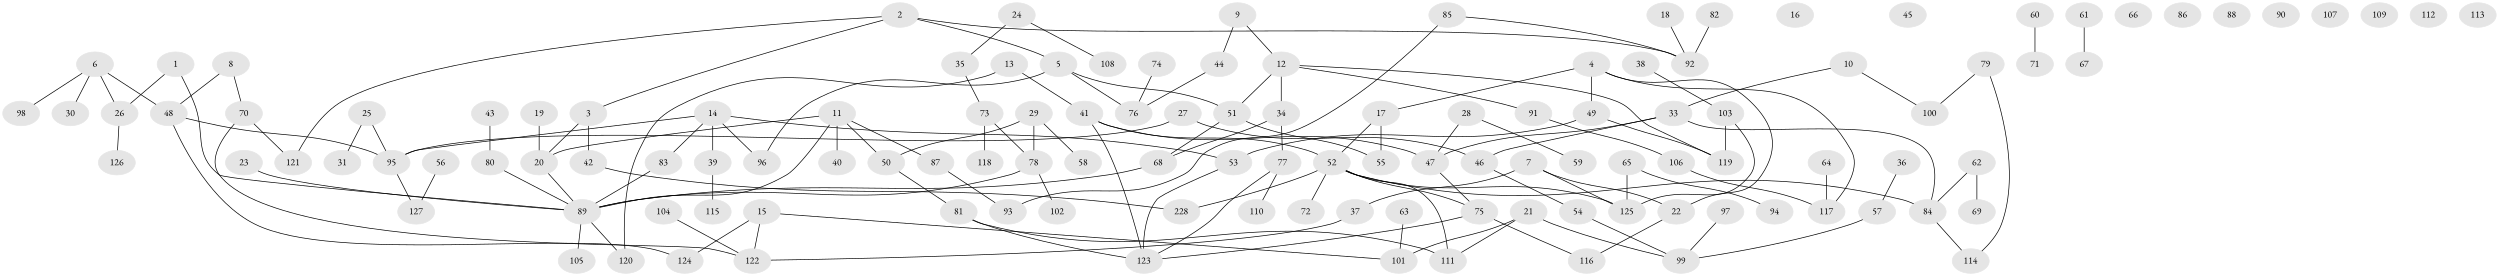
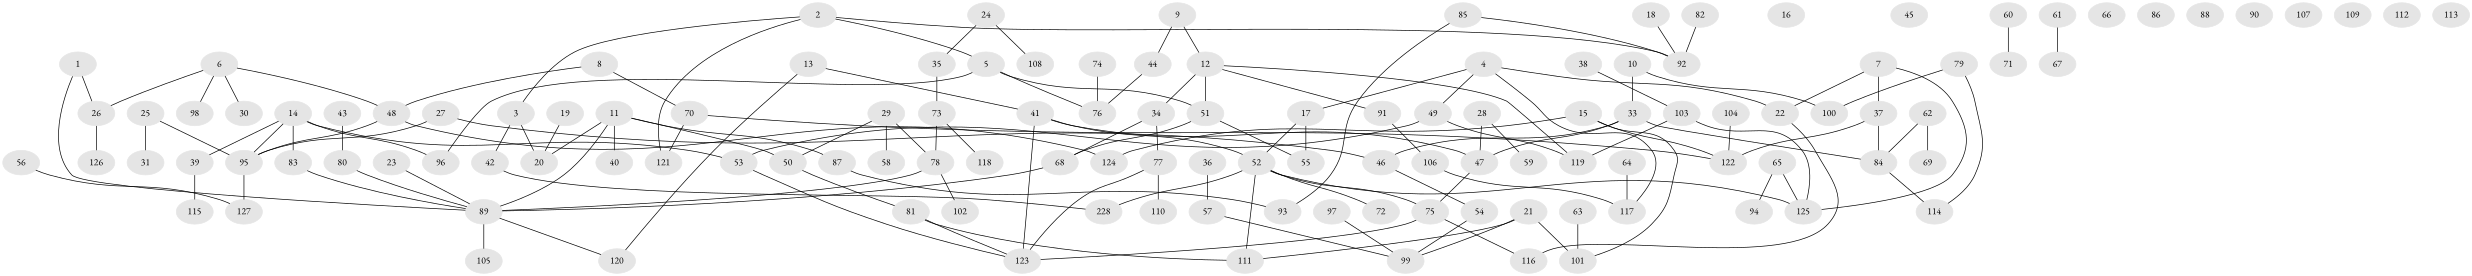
edge "20" -- "89": removed
edge "52" -- "84": now "37" -- "84"
